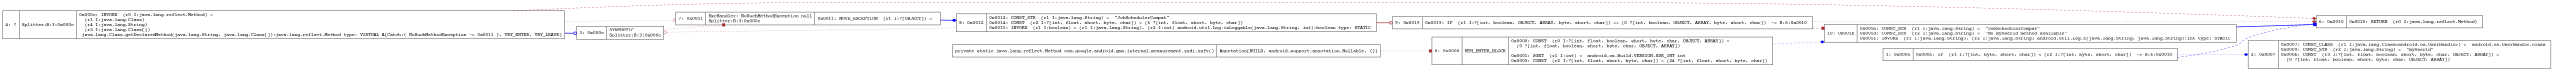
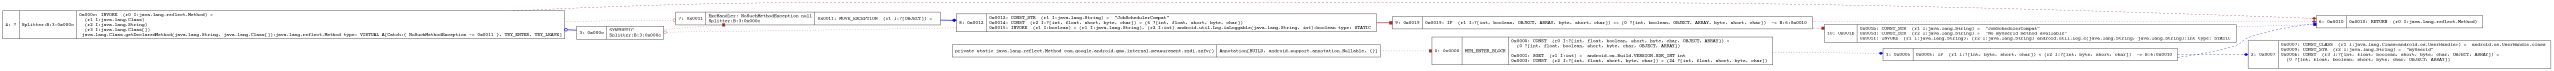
edge "8: 0x0012" -> "9: 0x0019": arrowhead odot -> box
node "4: ?": text "(r4 I:java.lang.String)" -> "(r2 I:java.lang.String)"
edge "10: 0x001b" -> "6: 0x0010": style bold -> dotted
edge "4: ?" -> "3: 0x000c": reversed
edge "0: 0x0000" -> "10: 0x001b": now "0: 0x0000" -> "1: 0x0005"
edge "1: 0x0005" -> "2: 0x0007": style dotted -> dashed
